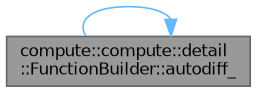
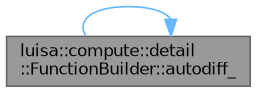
node "compute::compute::detail ::FunctionBuilder::autodiff_": label "compute::compute::detail ::FunctionBuilder::autodiff_" -> "luisa::compute::detail ::FunctionBuilder::autodiff_"
